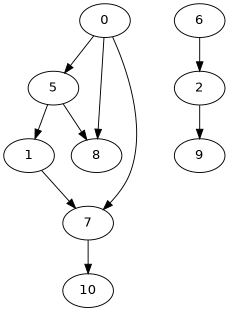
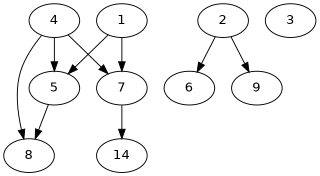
node "0": label "0" -> "4"
node "3": added
edge "6" -> "2": reversed
edge "5" -> "1": reversed
node "10": label "10" -> "14"
